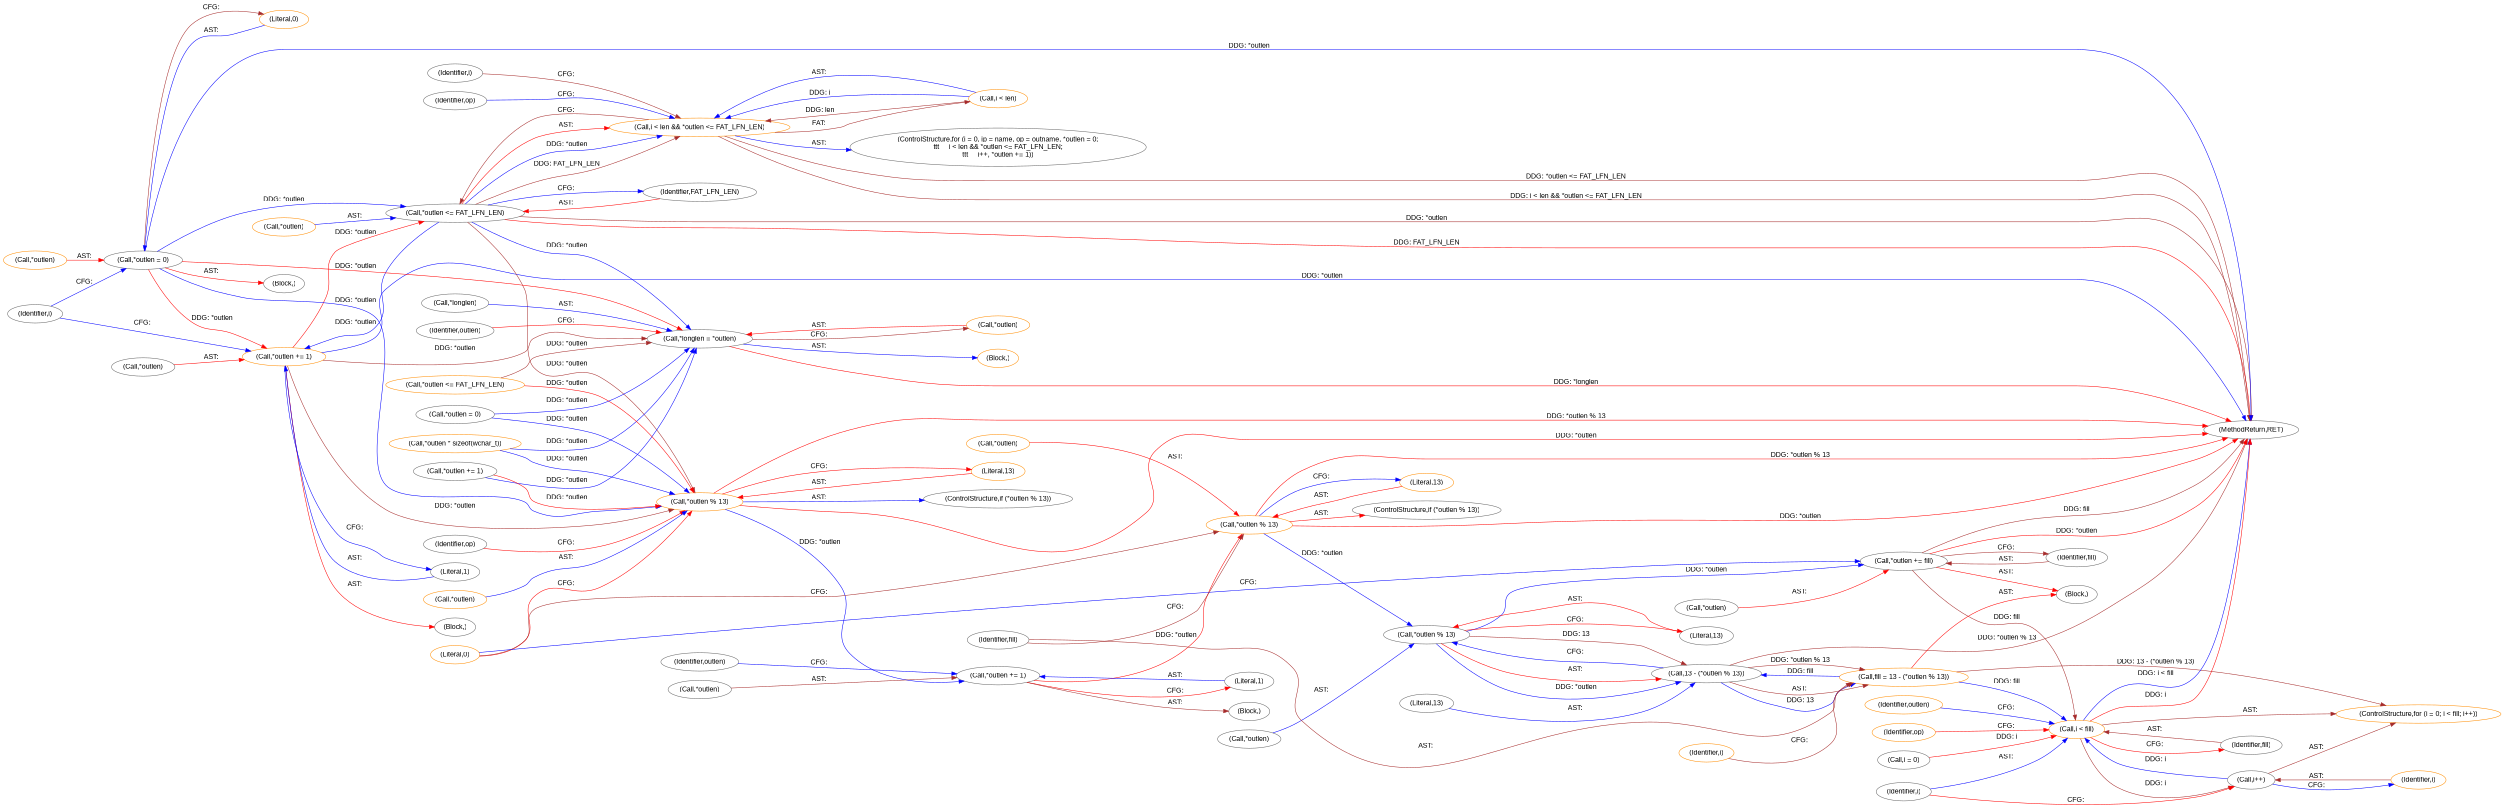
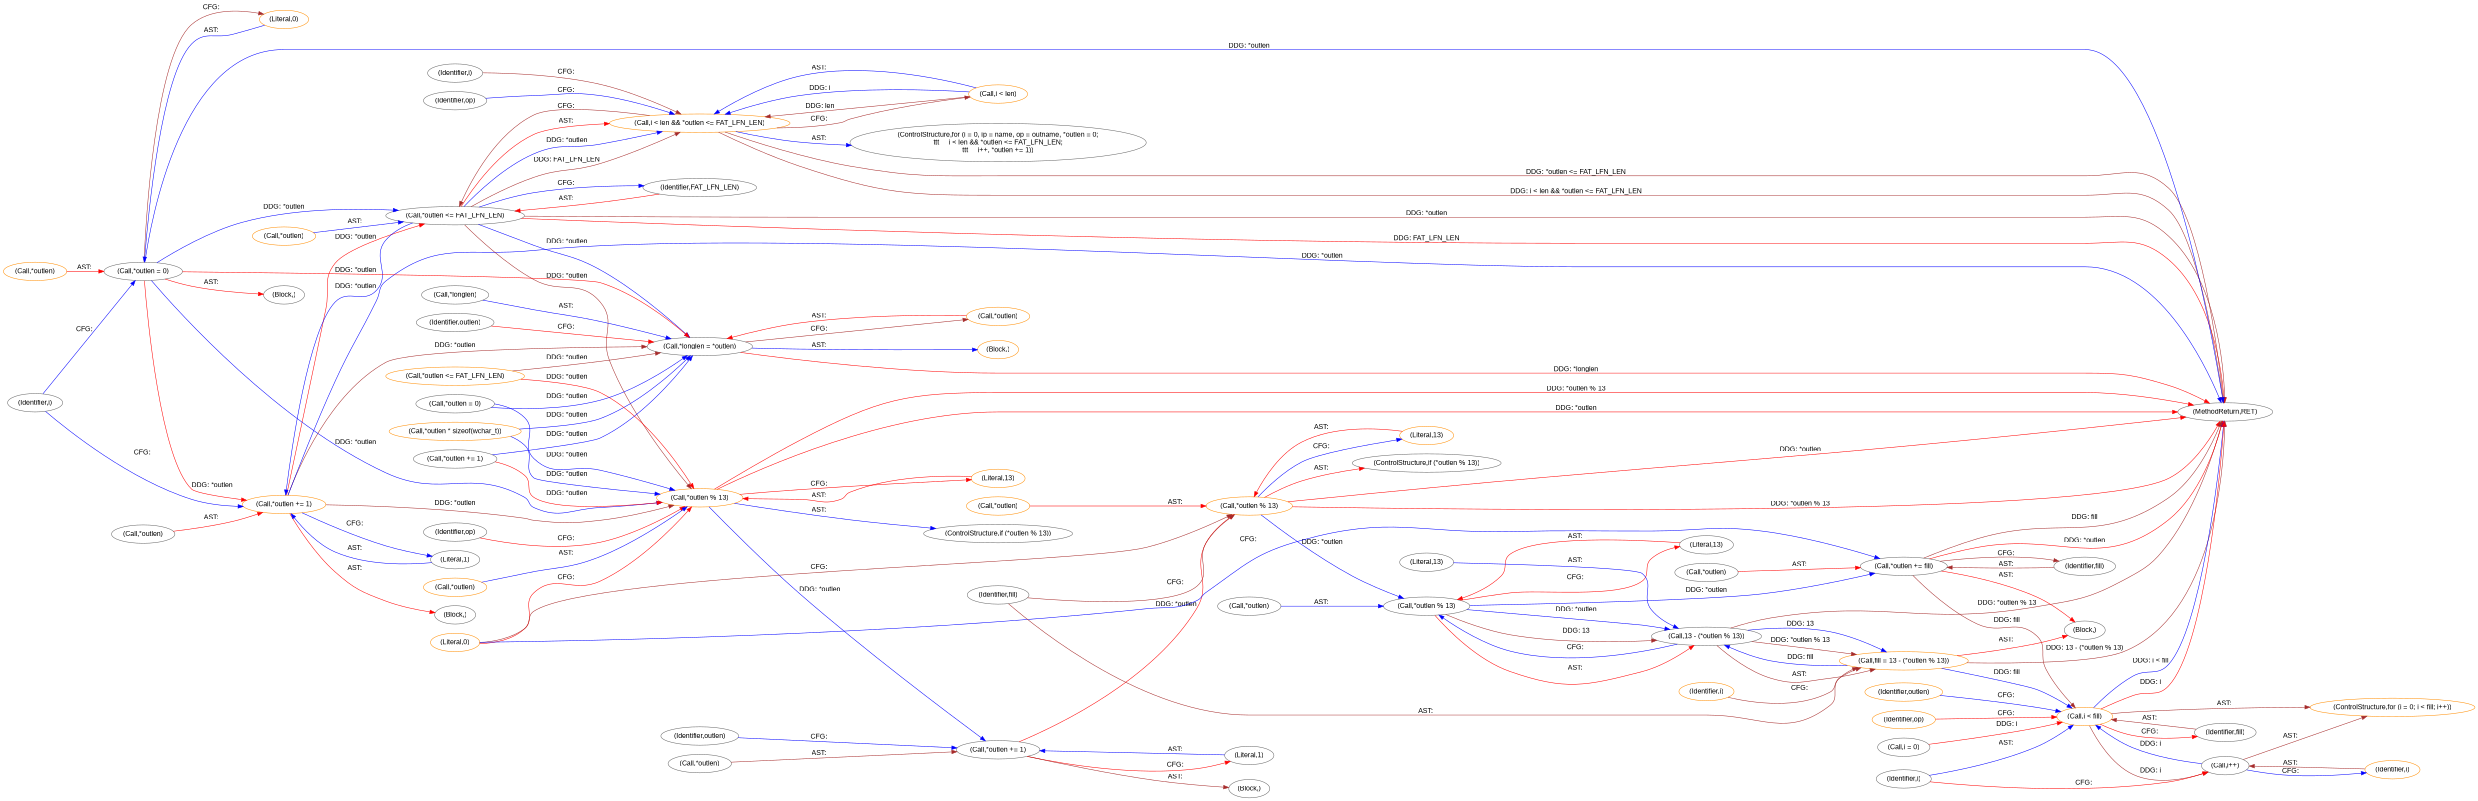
edge "(Call,i < len && *outlen <= FAT_LFN_LEN)" -> "(Call,i < len)": label "FAT: " -> "CFG: "
edge "(Call,fill = 13 - (*outlen % 13))" -> "(ControlStructure,for (i = 0; i < fill; i++))": now "(Call,fill = 13 - (*outlen % 13))" -> "(MethodReturn,RET)"
